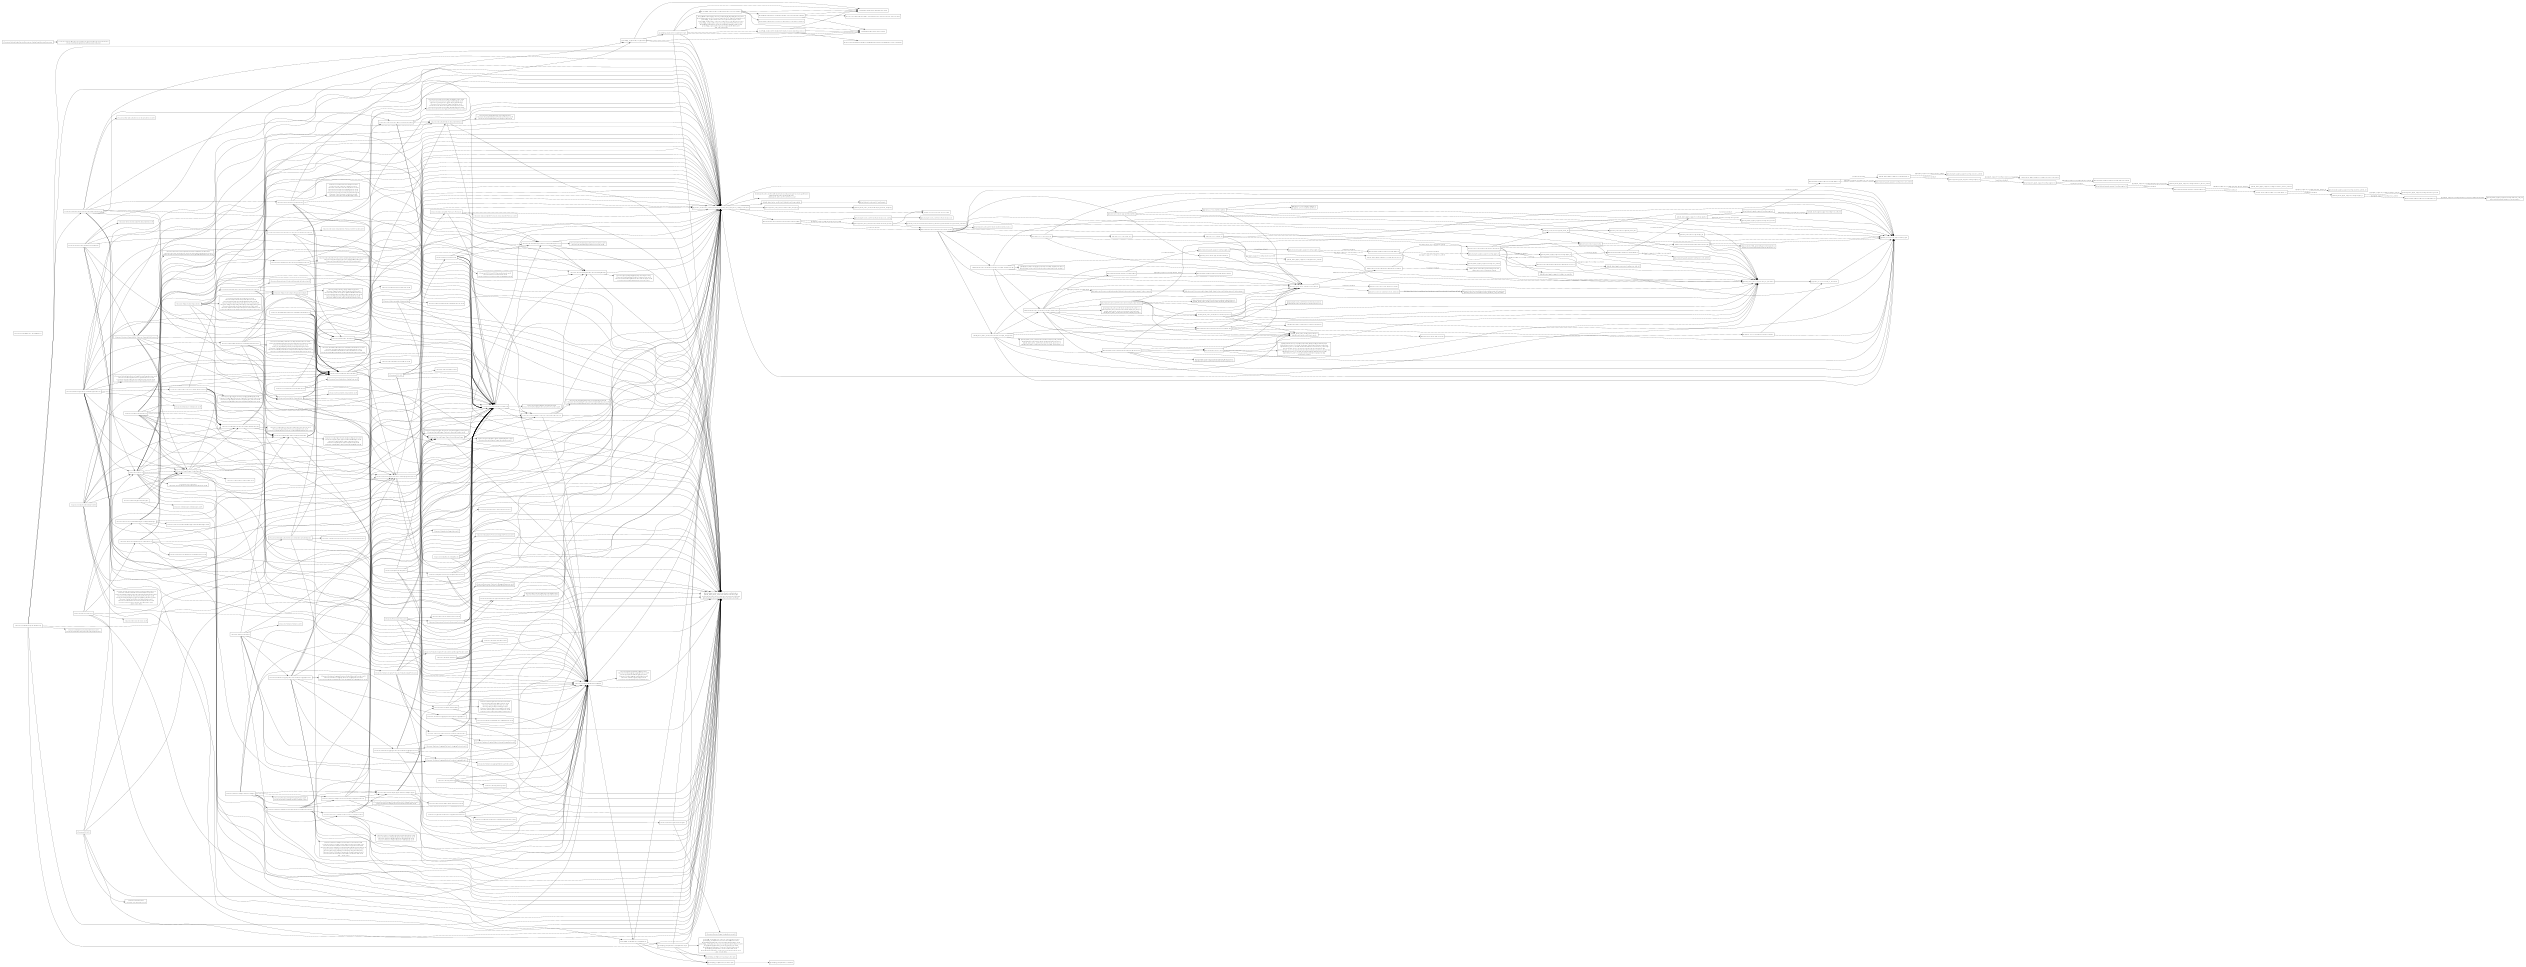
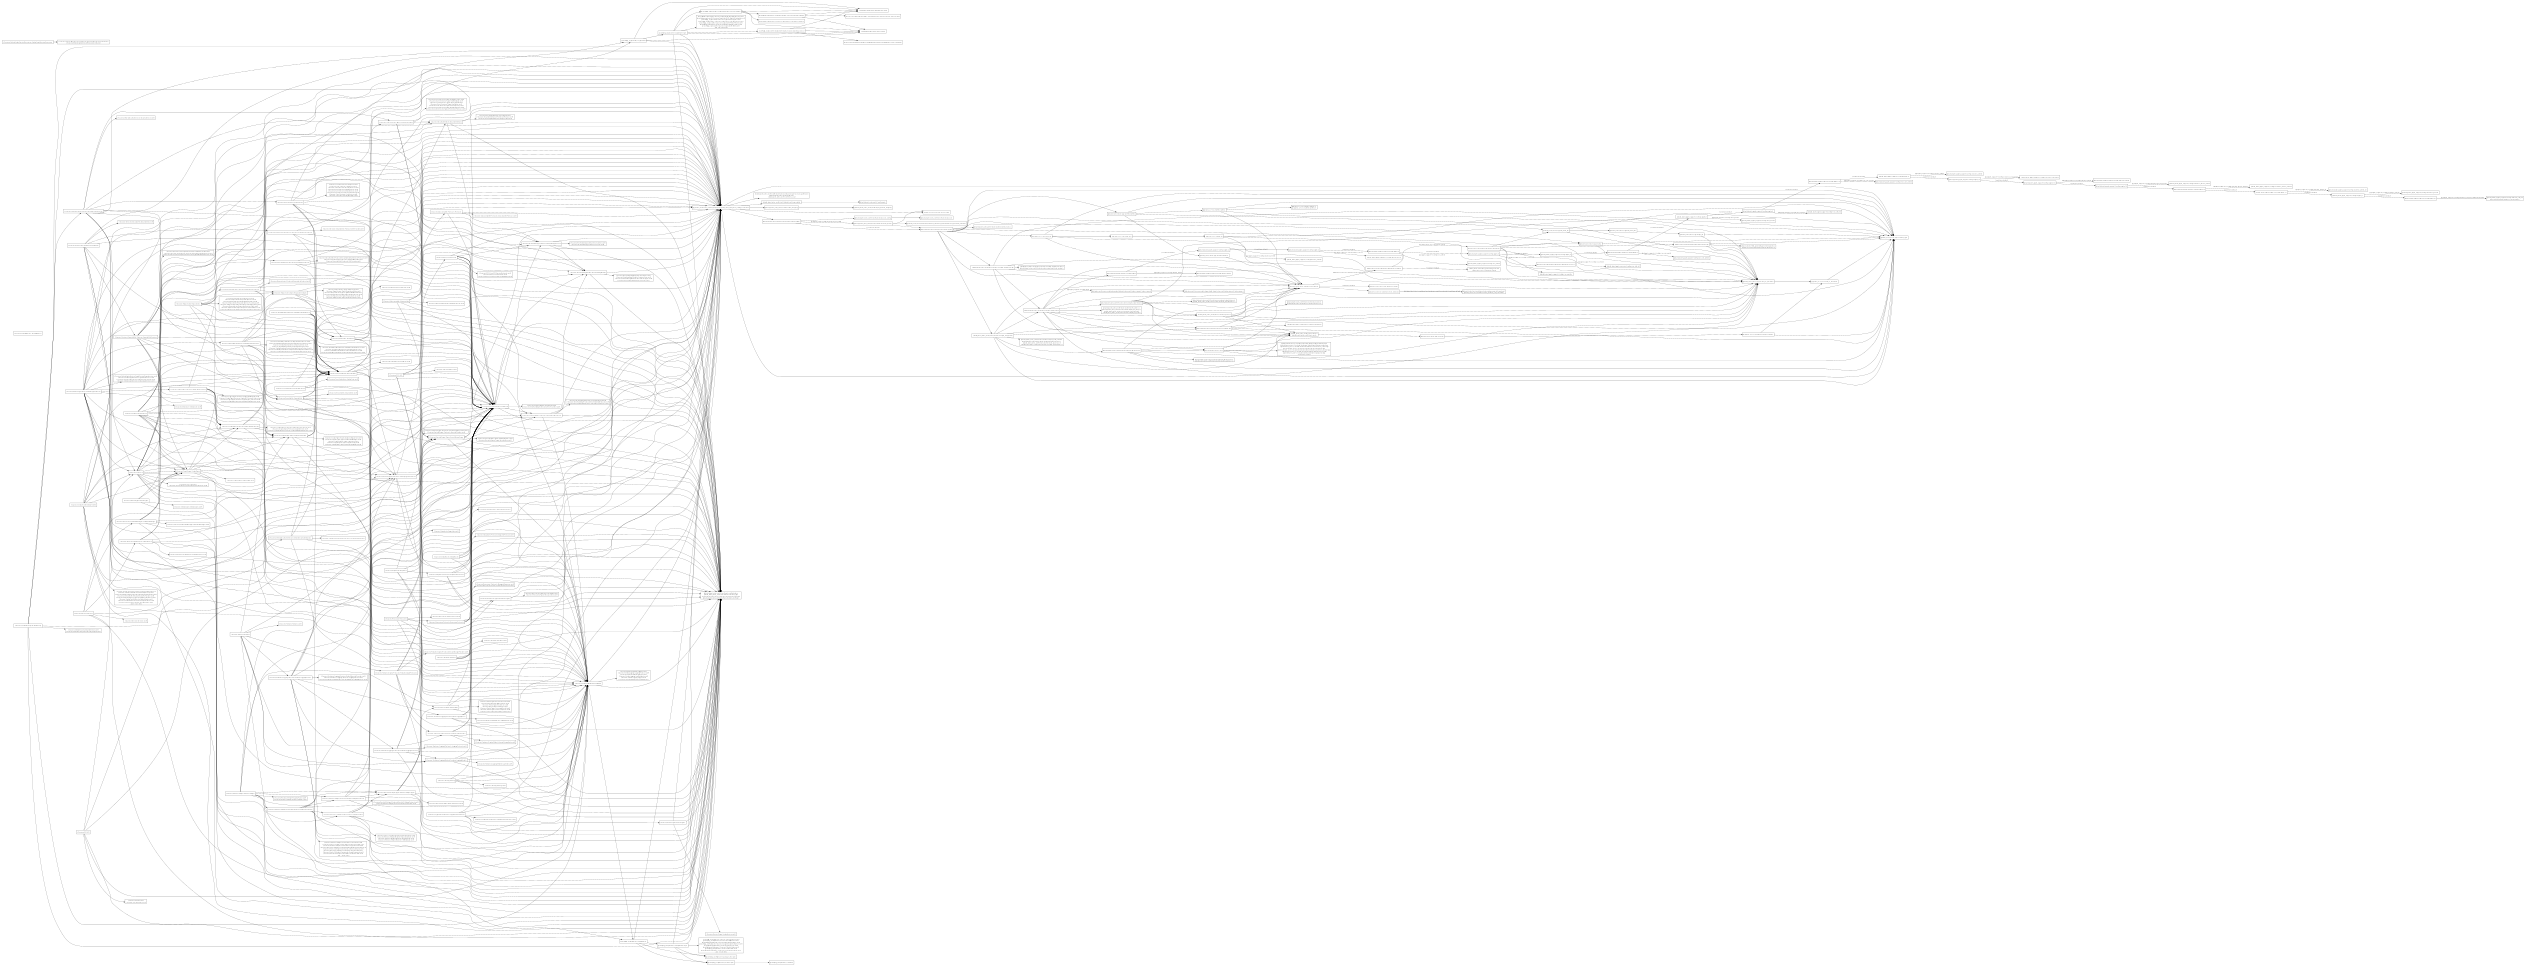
edge "@build_bazel_apple_support//configs:apple_17" -> "@build_bazel_apple_support//configs:apple_18": label "@@apple_support+//configs:tvos_arm64" -> "//conditions:default"
